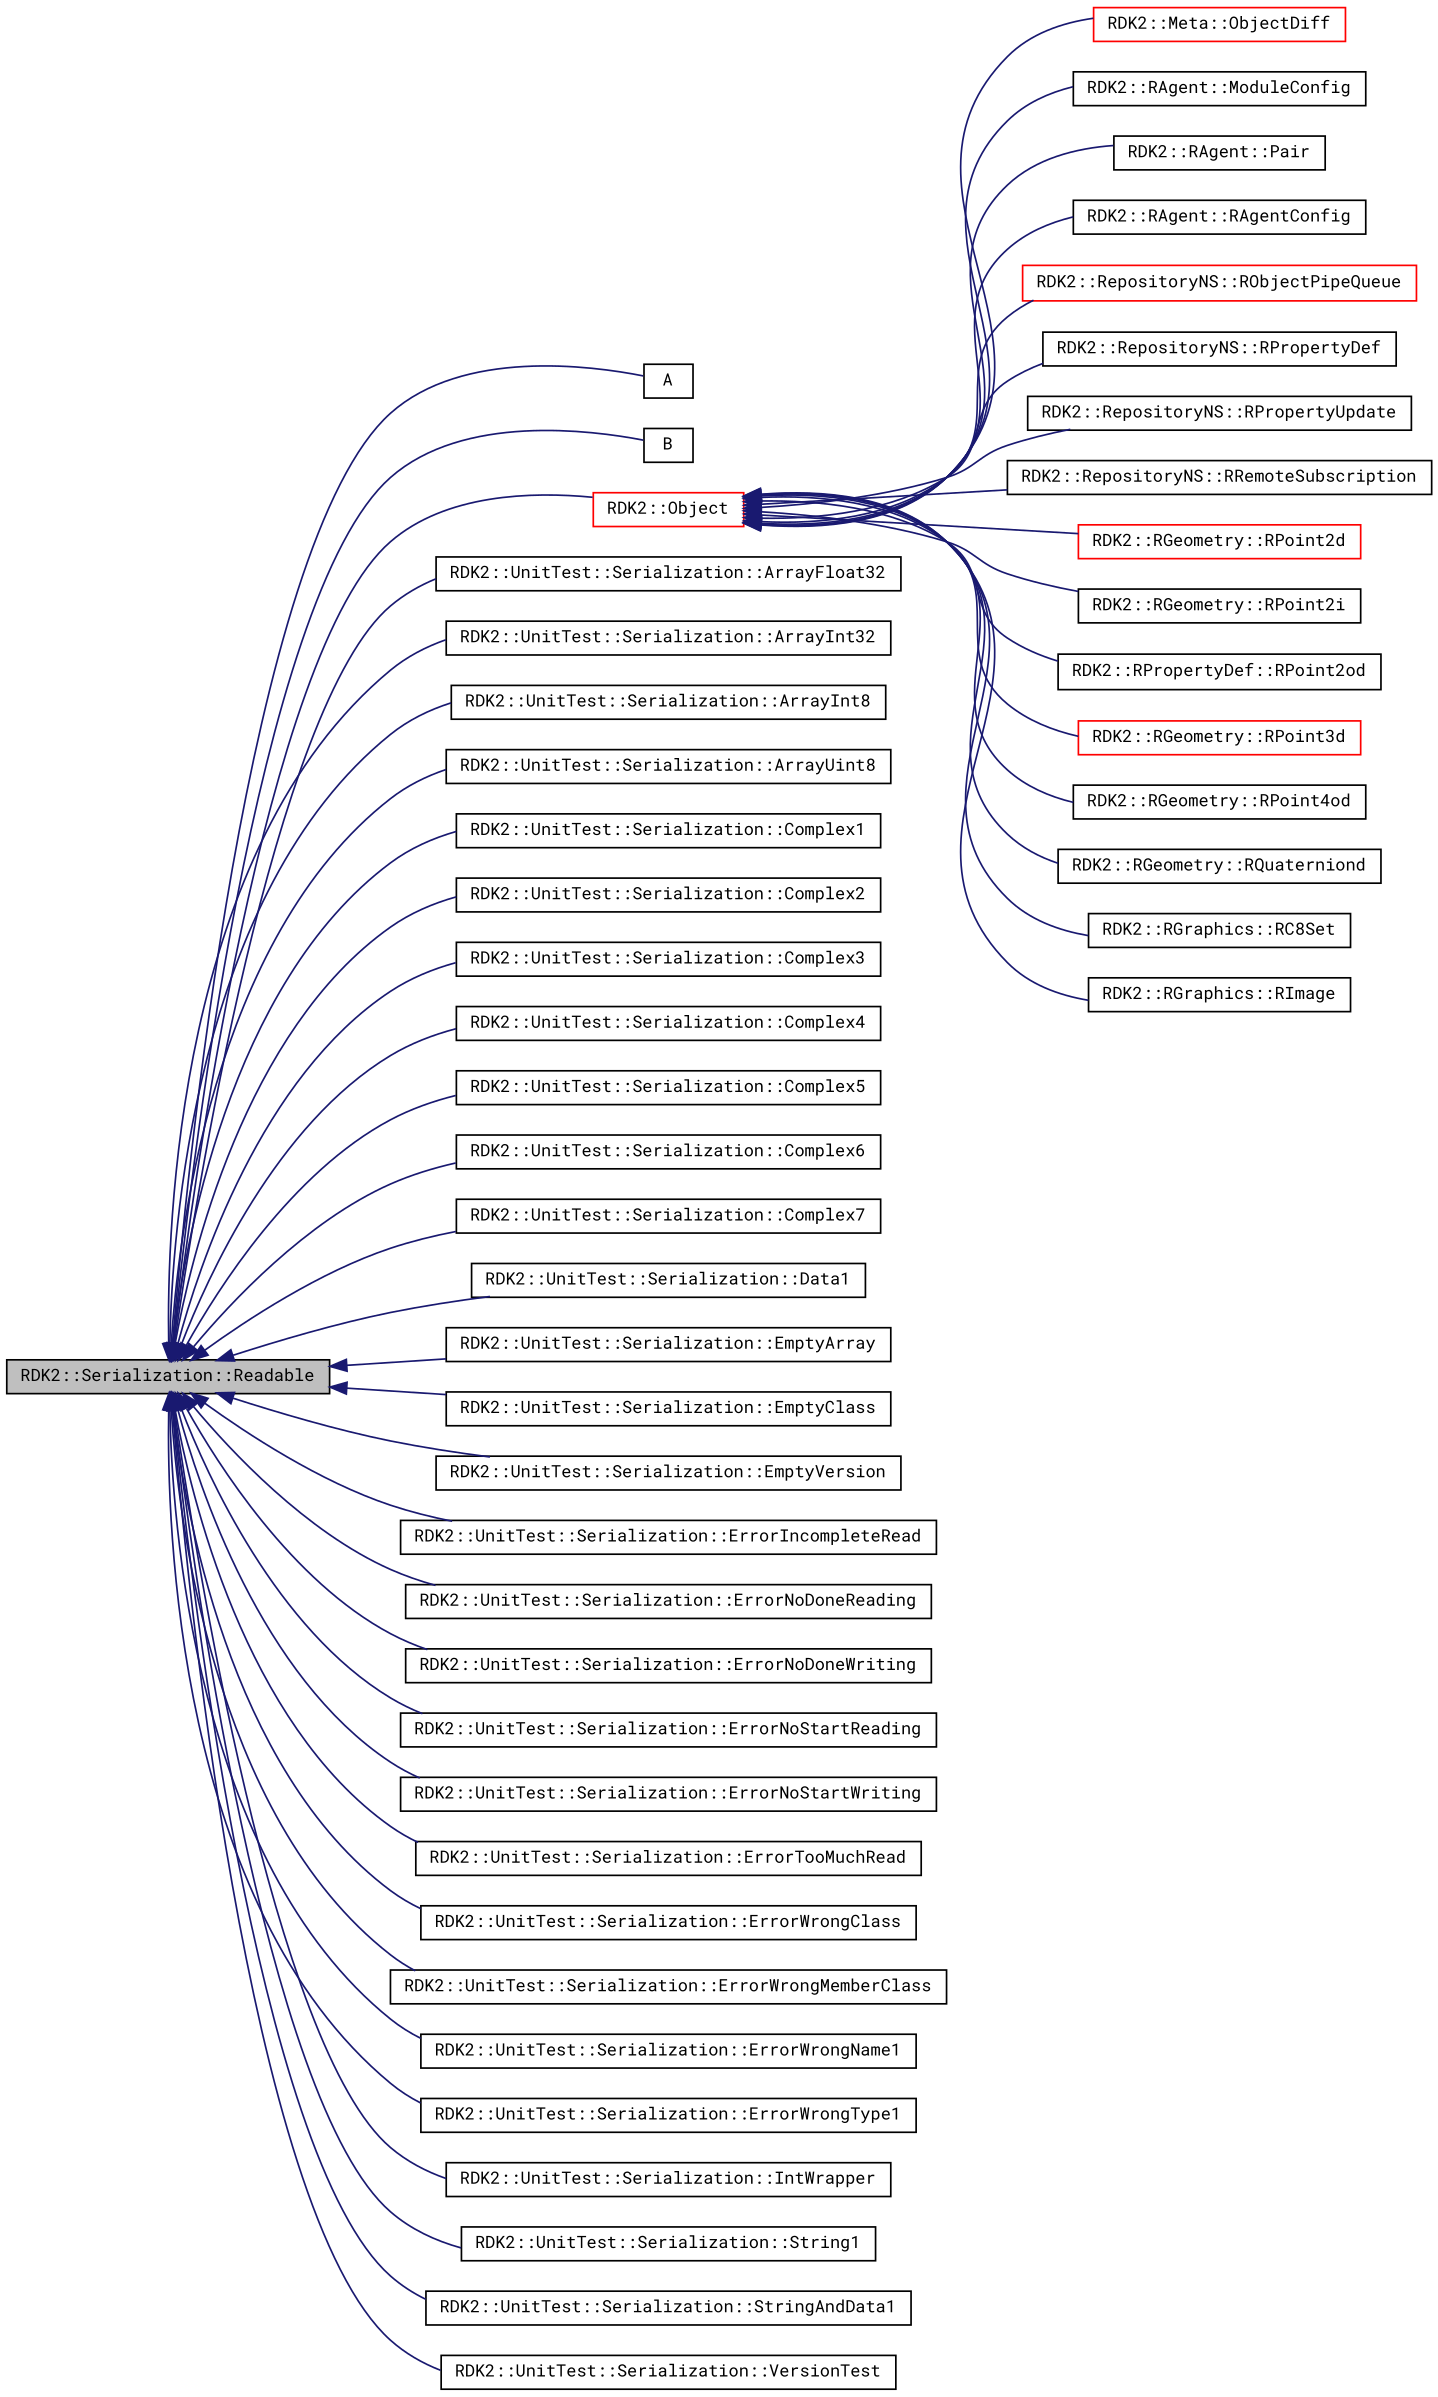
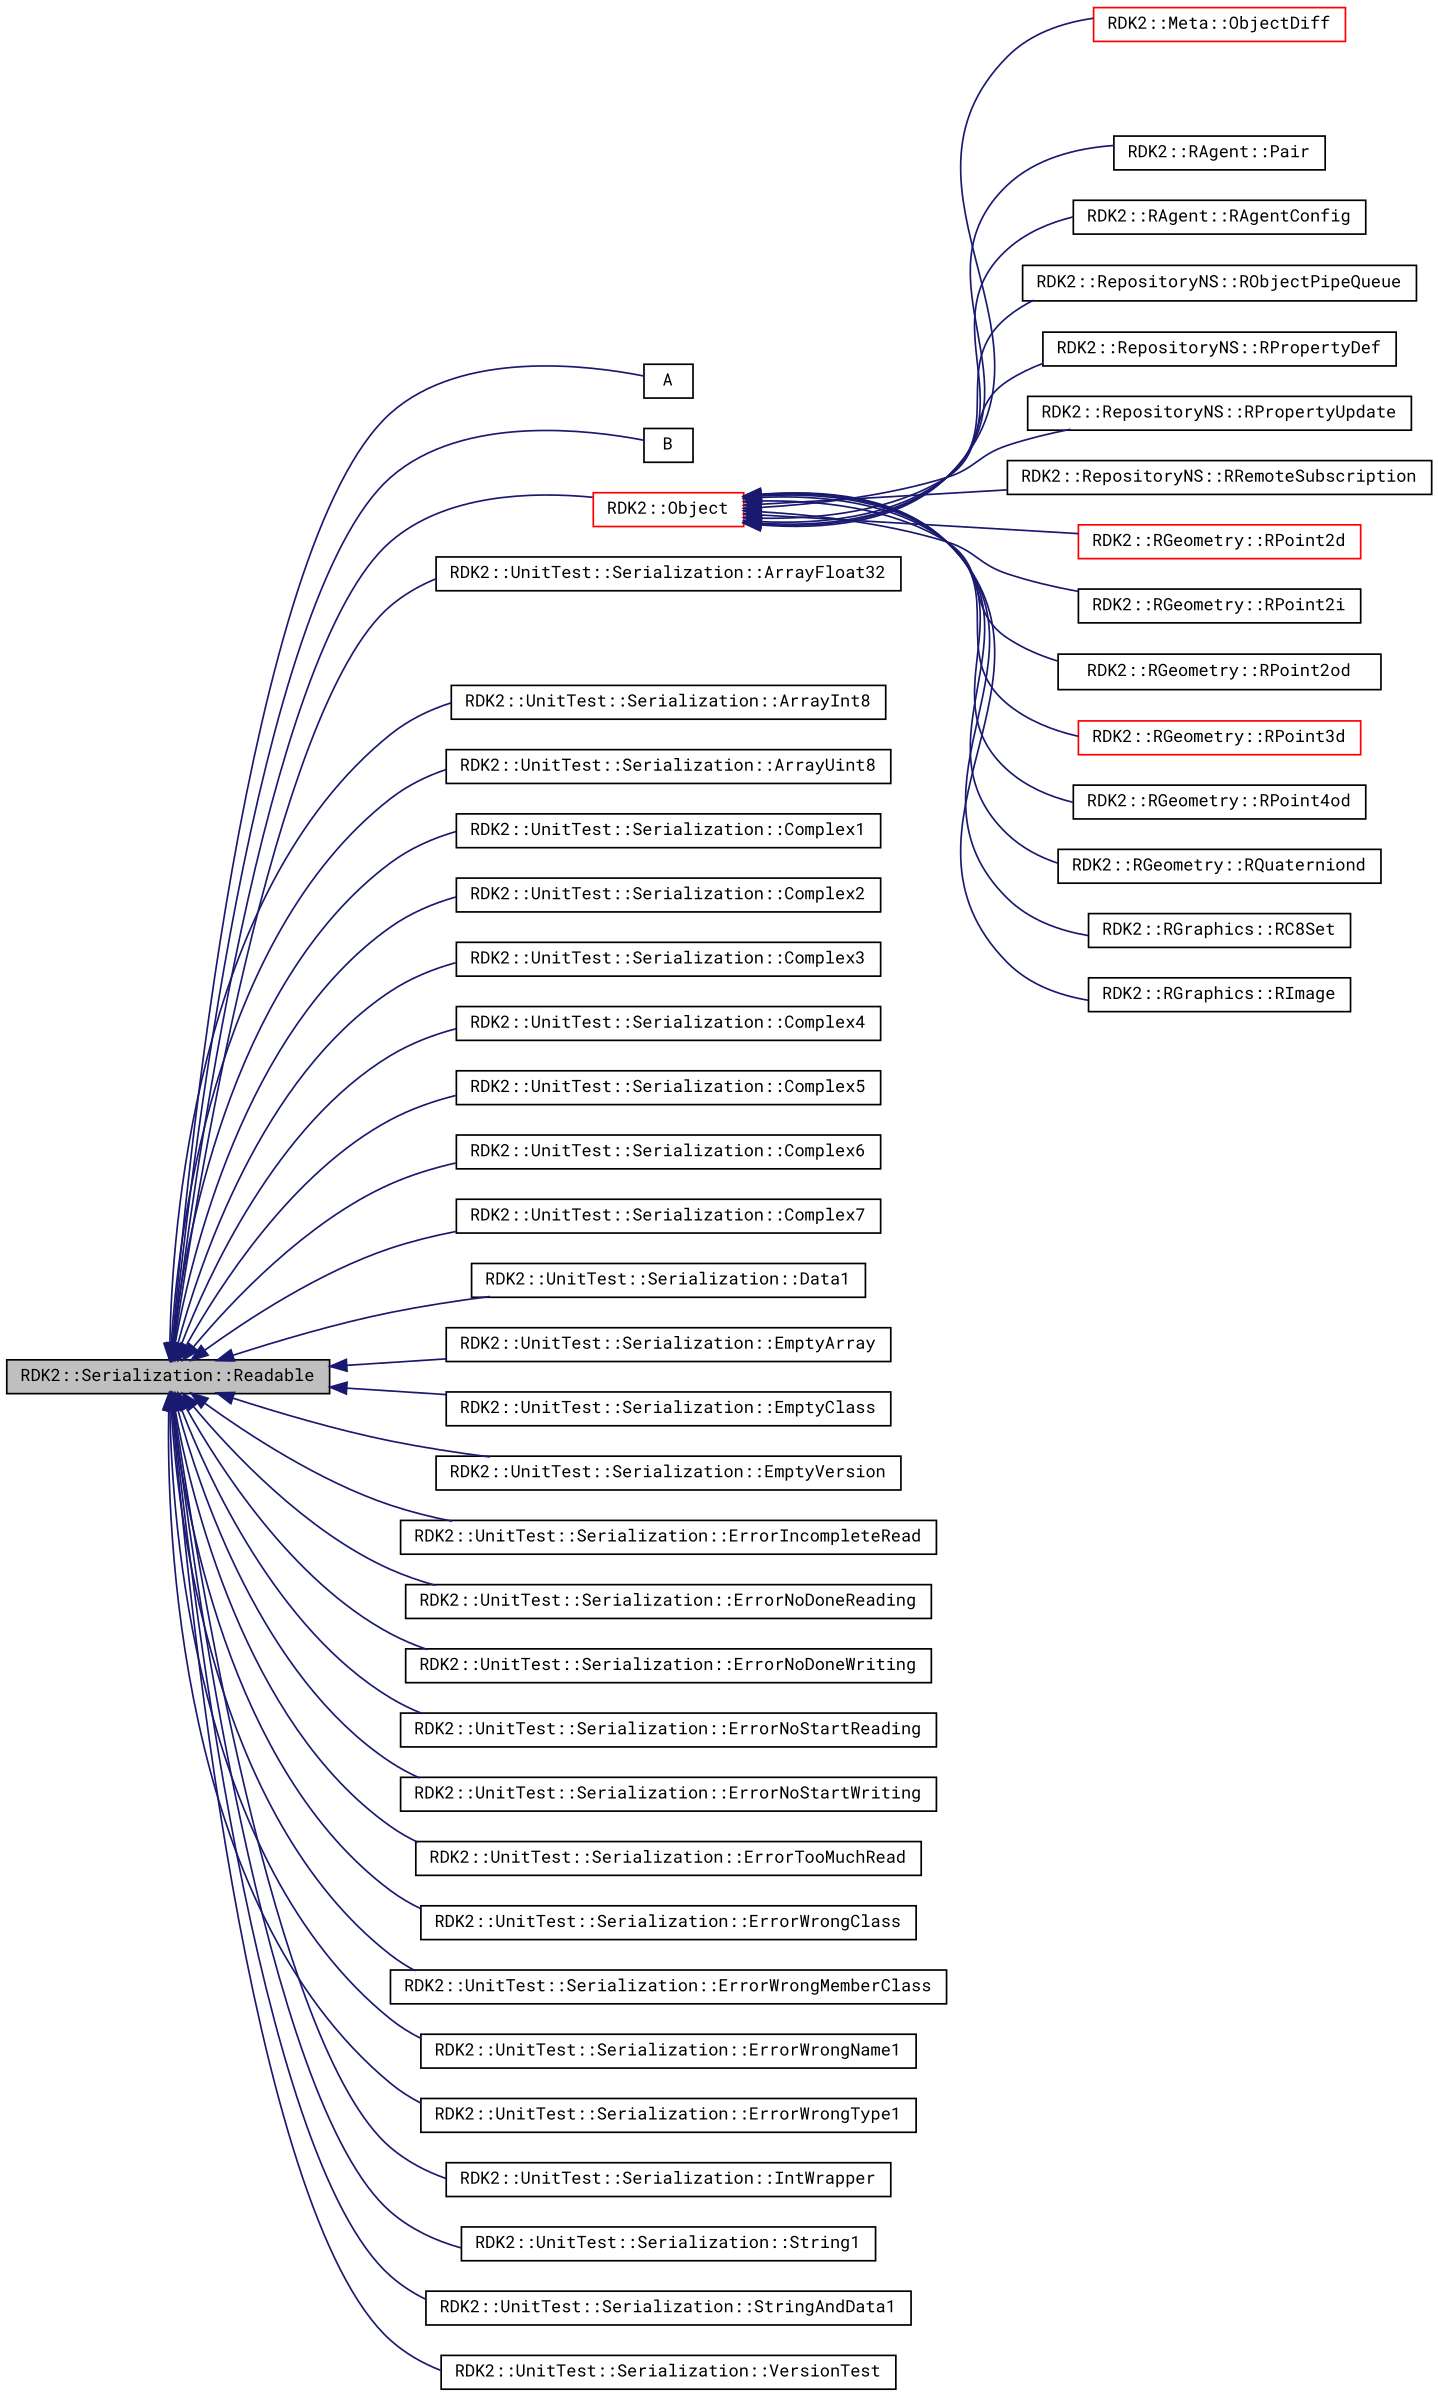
node "RDK2::RAgent::ModuleConfig": removed
node "RDK2::RepositoryNS::RObjectPipeQueue": color red -> black
node "RDK2::UnitTest::Serialization::ArrayInt32": removed
node "RDK2::RPropertyDef::RPoint2od": label "RDK2::RPropertyDef::RPoint2od" -> "RDK2::RGeometry::RPoint2od"
